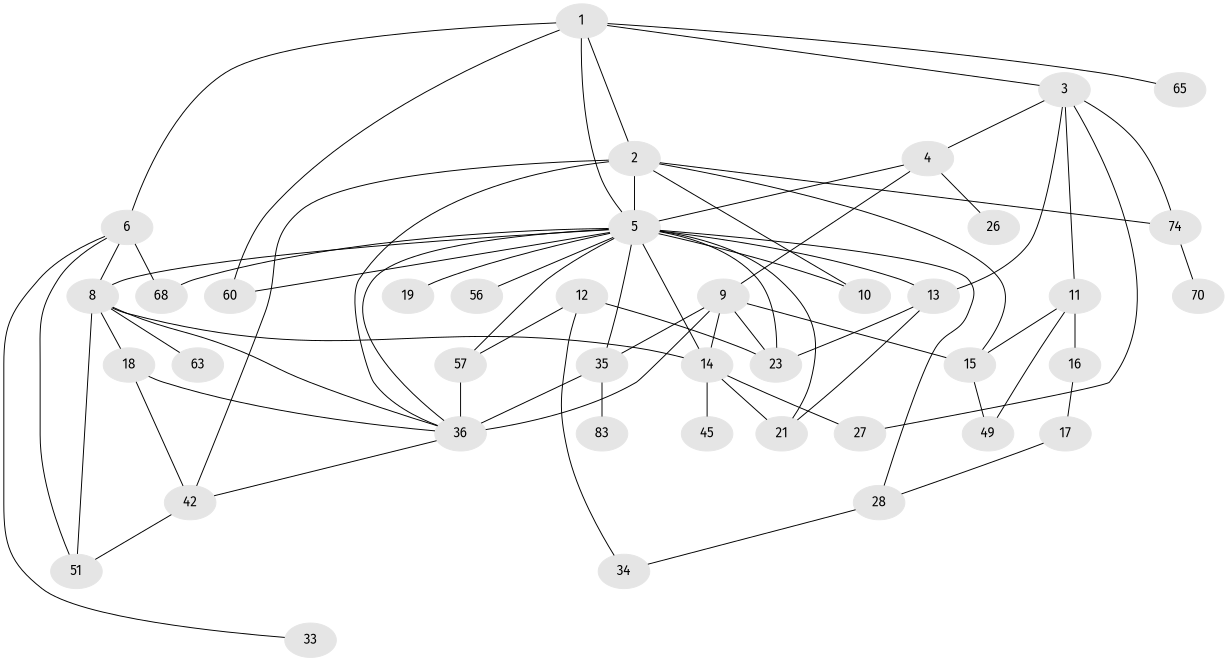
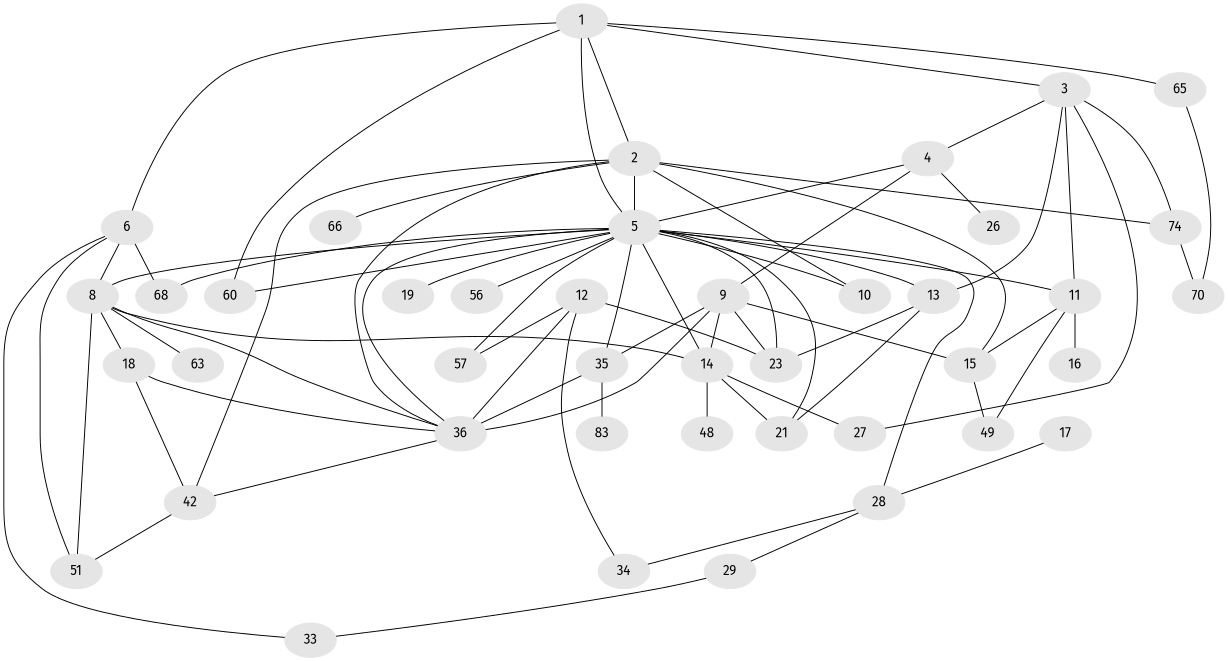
edge "65" -- "70": added
node "66": added
edge "5" -- "11": added
edge "16" -- "17": removed
edge "57" -- "36": now "12" -- "36"
node "45": label "45" -> "48"
node "29": added
